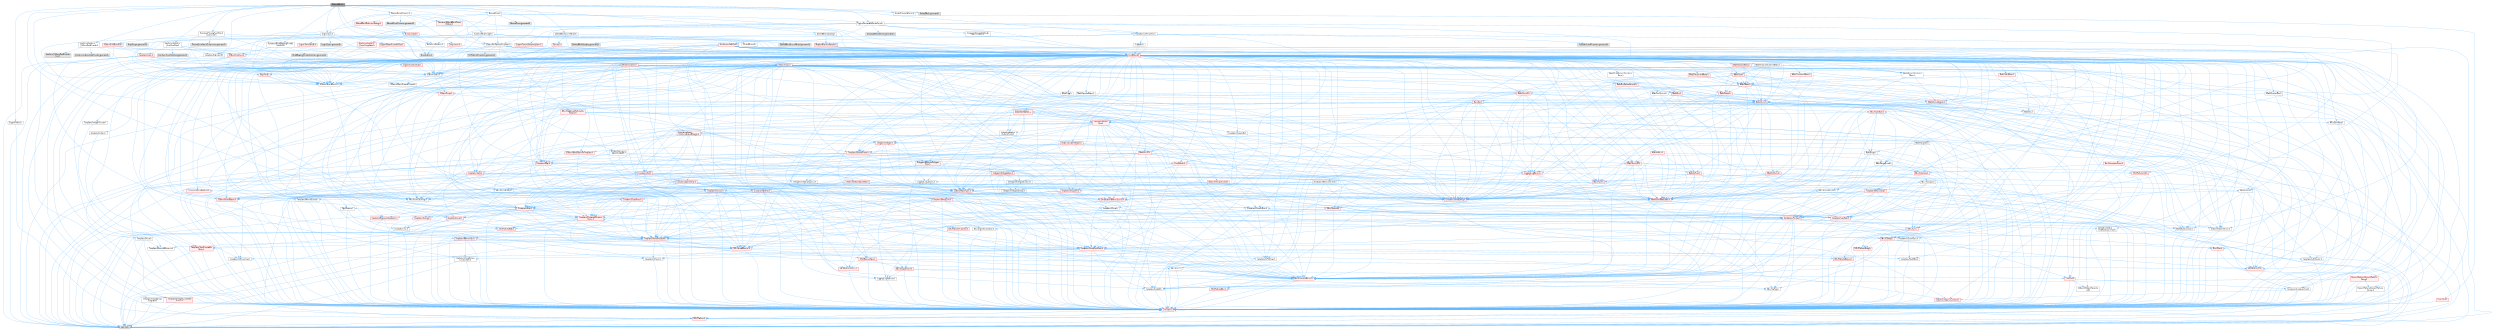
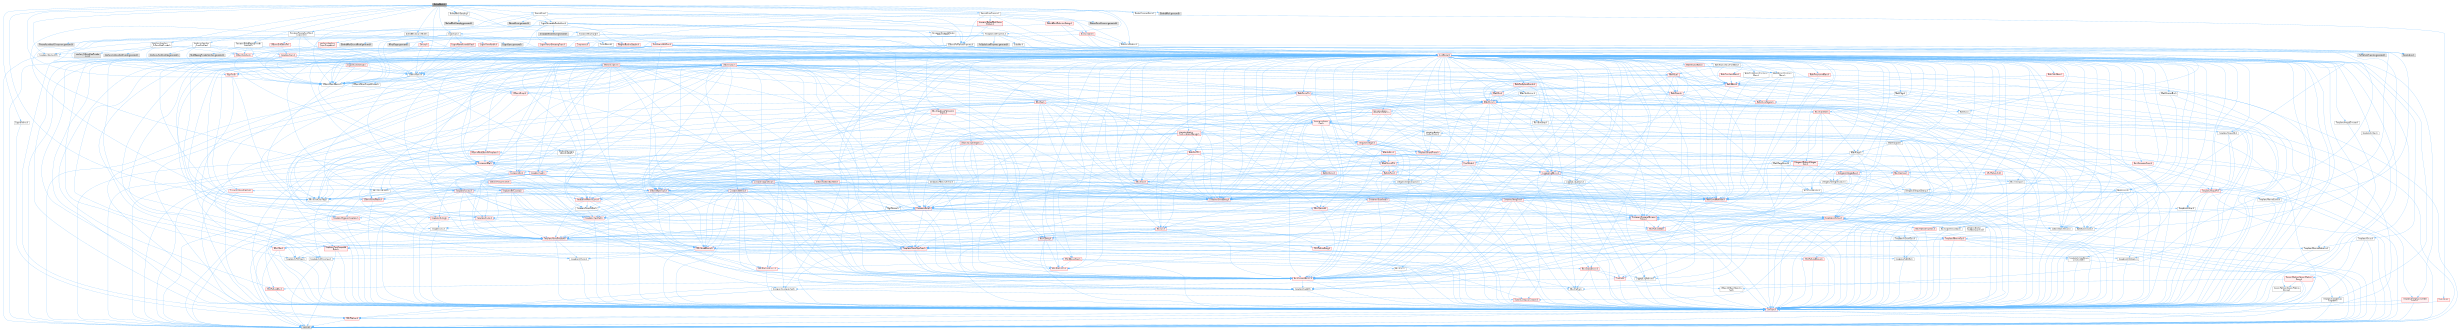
node "Math/CapsuleShape.h": removed
